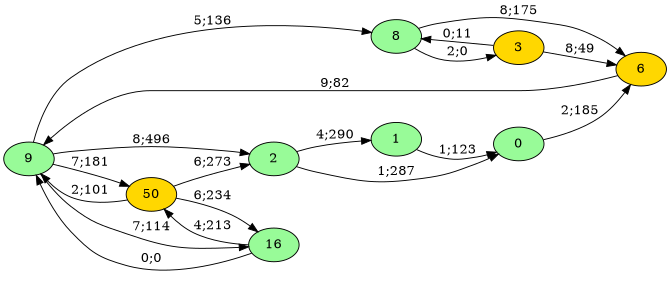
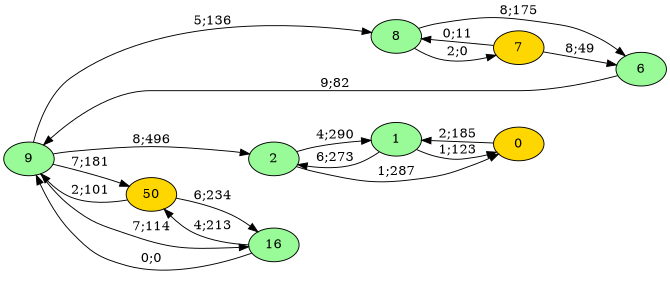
node "3": label "3" -> "7"
node "6": fillcolor gold -> palegreen
edge "0" -> "6": now "0" -> "1"
node "0": fillcolor palegreen -> gold
edge "50" -> "2": now "1" -> "2"
